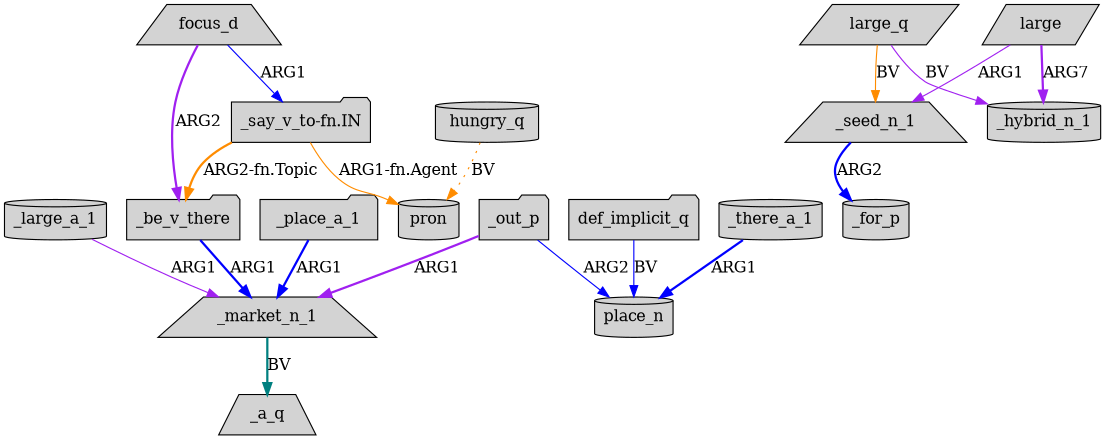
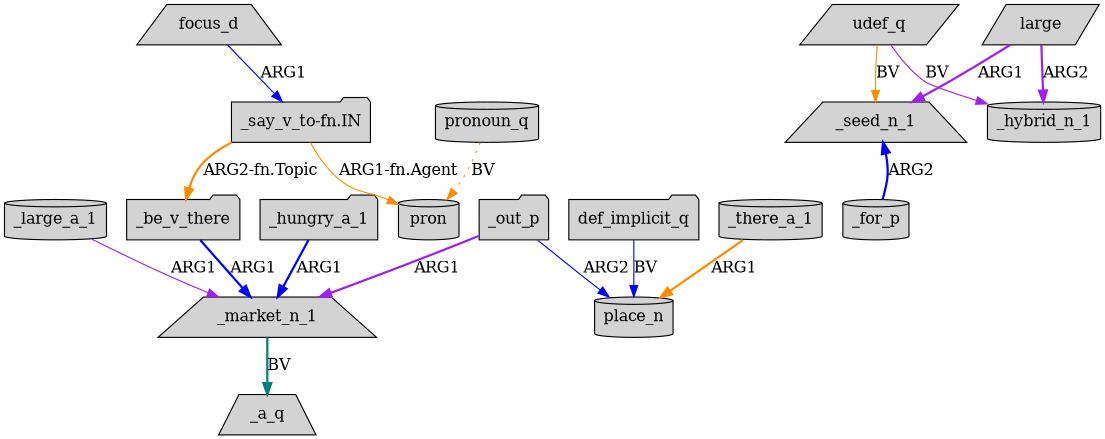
node "large_q": label "large_q" -> "udef_q"
edge "large" -> "_seed_n_1": style solid -> bold
edge "large" -> "_hybrid_n_1": label "ARG7" -> "ARG2"
edge "focus_d" -> "_be_v_there": removed, label "ARG2"
node "hungry_q": label "hungry_q" -> "pronoun_q"
edge "_seed_n_1" -> "_for_p": reversed
node "_place_a_1": label "_place_a_1" -> "_hungry_a_1"
edge "_there_a_1" -> "place_n": color blue -> darkorange
